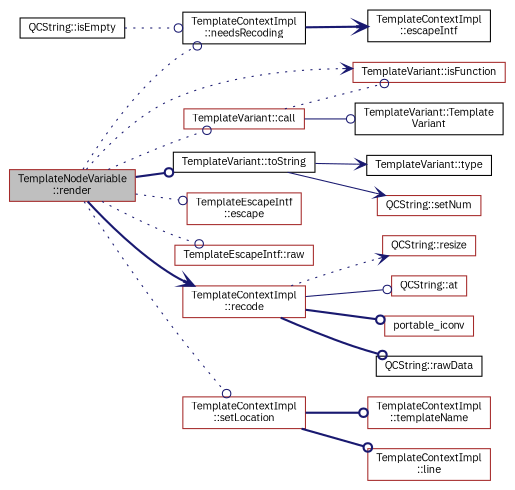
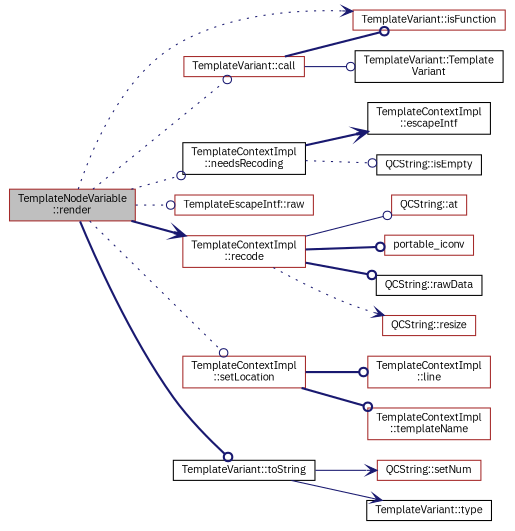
edge "QCString::isEmpty" -> "TemplateContextImpl ::needsRecoding": reversed
edge "TemplateVariant::call" -> "TemplateVariant::isFunction": style dotted -> bold
node "TemplateEscapeIntf ::escape": removed
